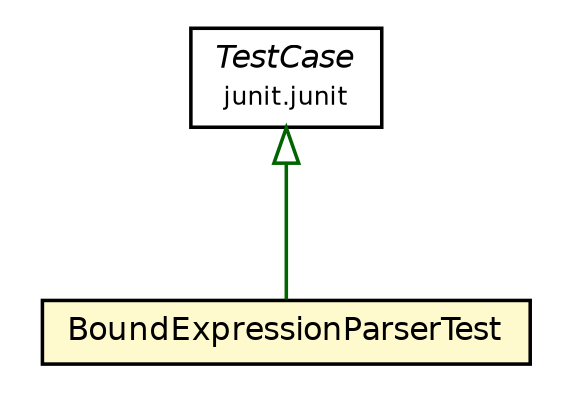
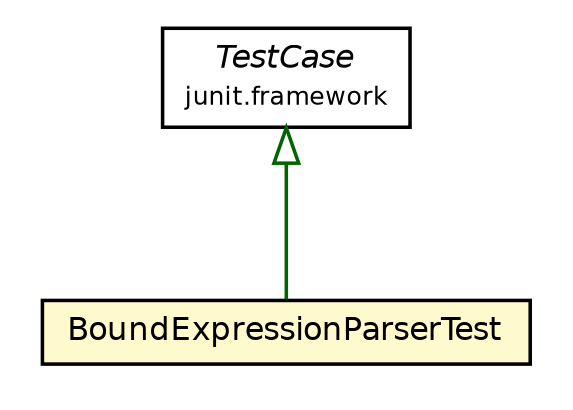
node "TestCase": text "junit.junit" -> "junit.framework"
